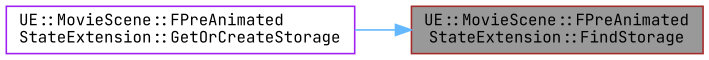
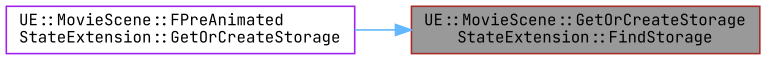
node "UE::MovieScene::FPreAnimated StateExtension::FindStorage": label "UE::MovieScene::FPreAnimated StateExtension::FindStorage" -> "UE::MovieScene::GetOrCreateStorage StateExtension::FindStorage"
